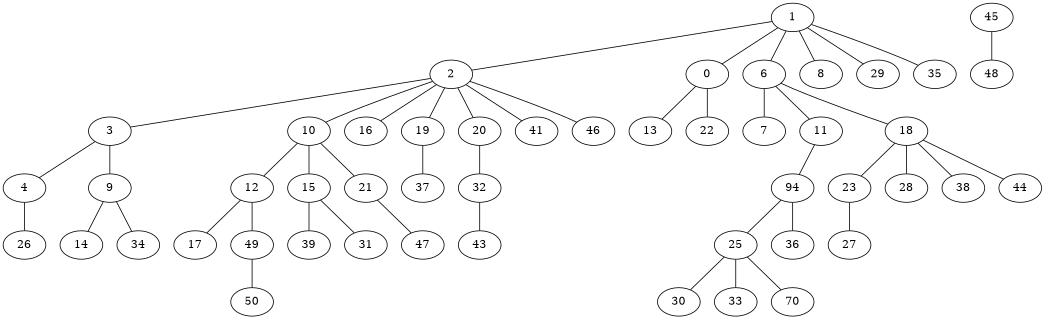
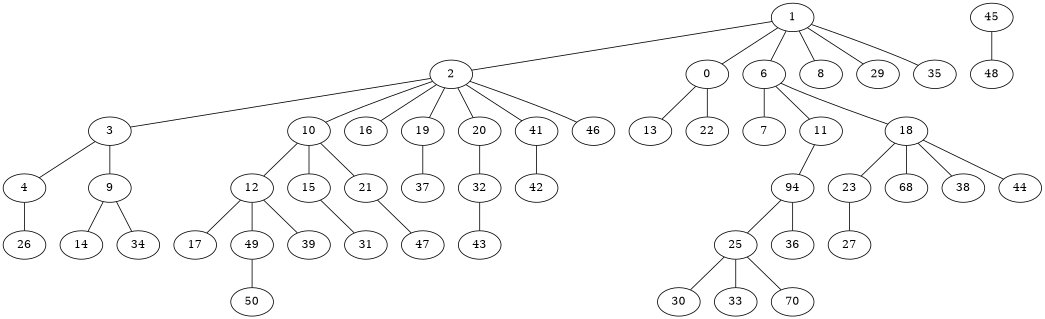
node "42": added
node "28": label "28" -> "68"
edge "15" -- "39": now "12" -- "39"
